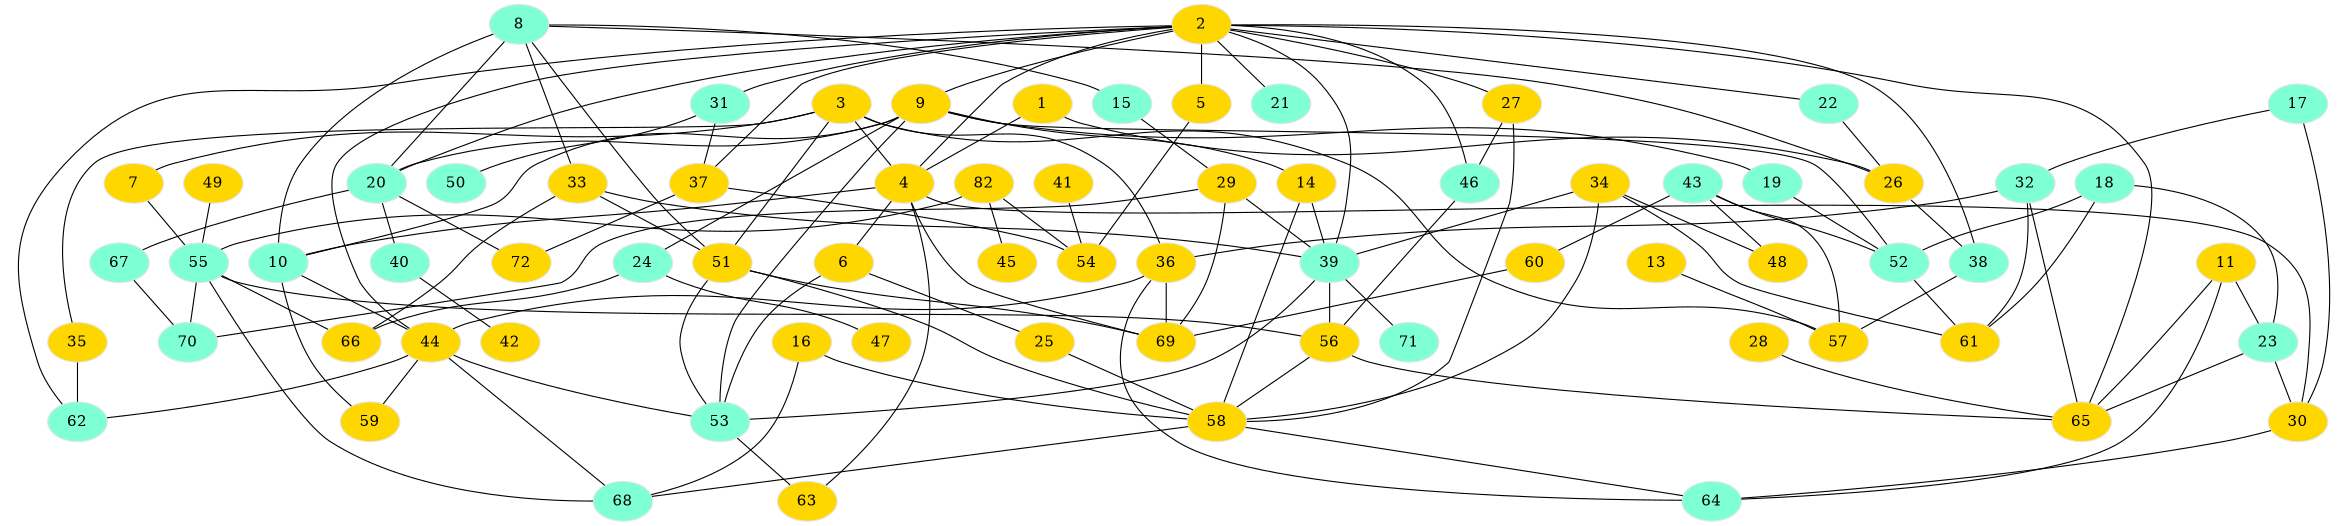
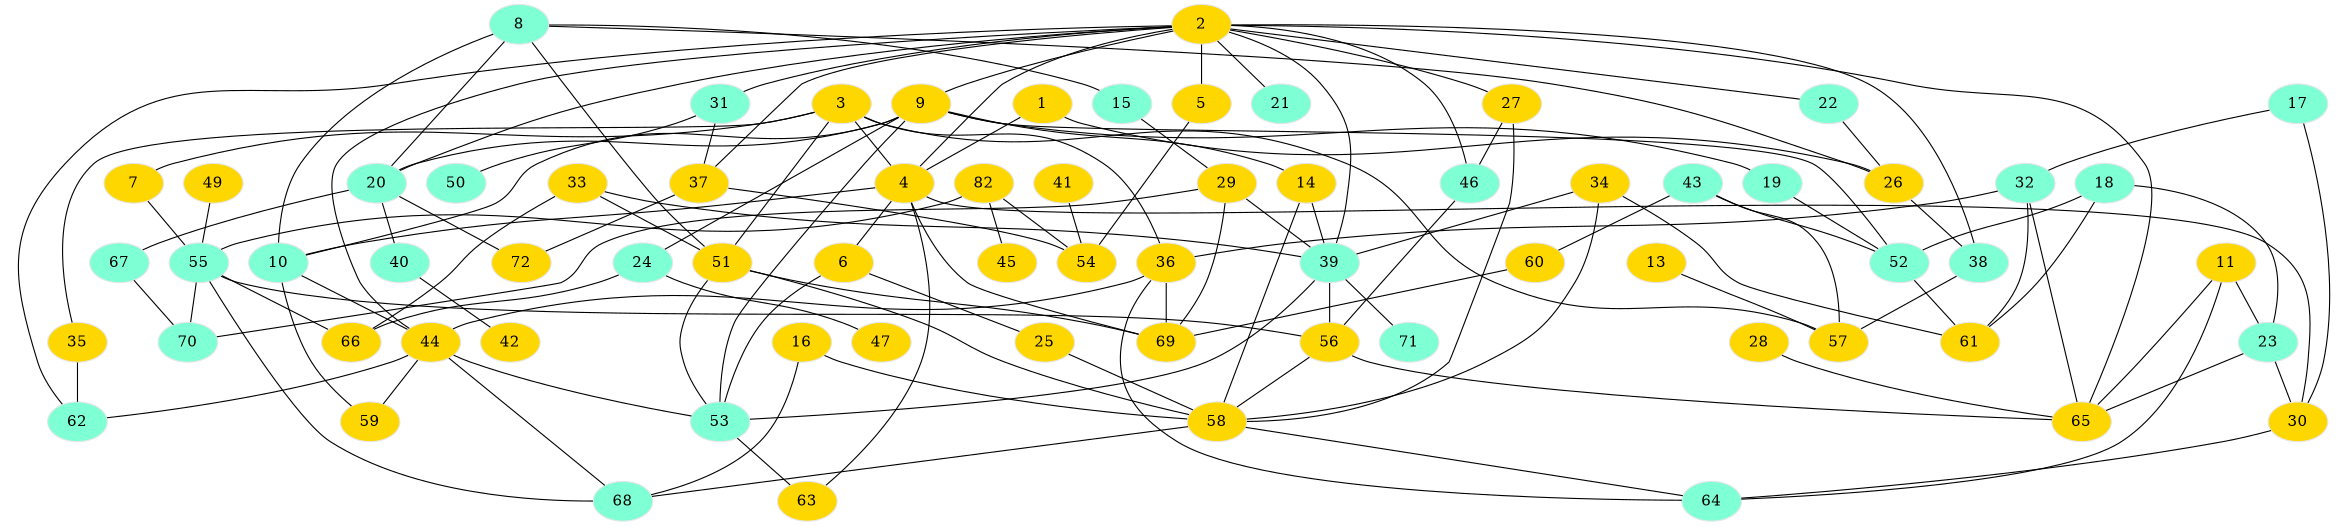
edge "8" -- "33": removed
node "48": removed
